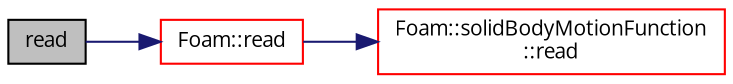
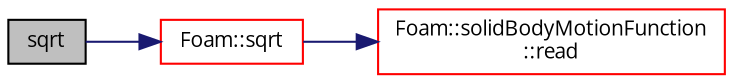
node "read": label "read" -> "sqrt"
node "Foam::read": label "Foam::read" -> "Foam::sqrt"
